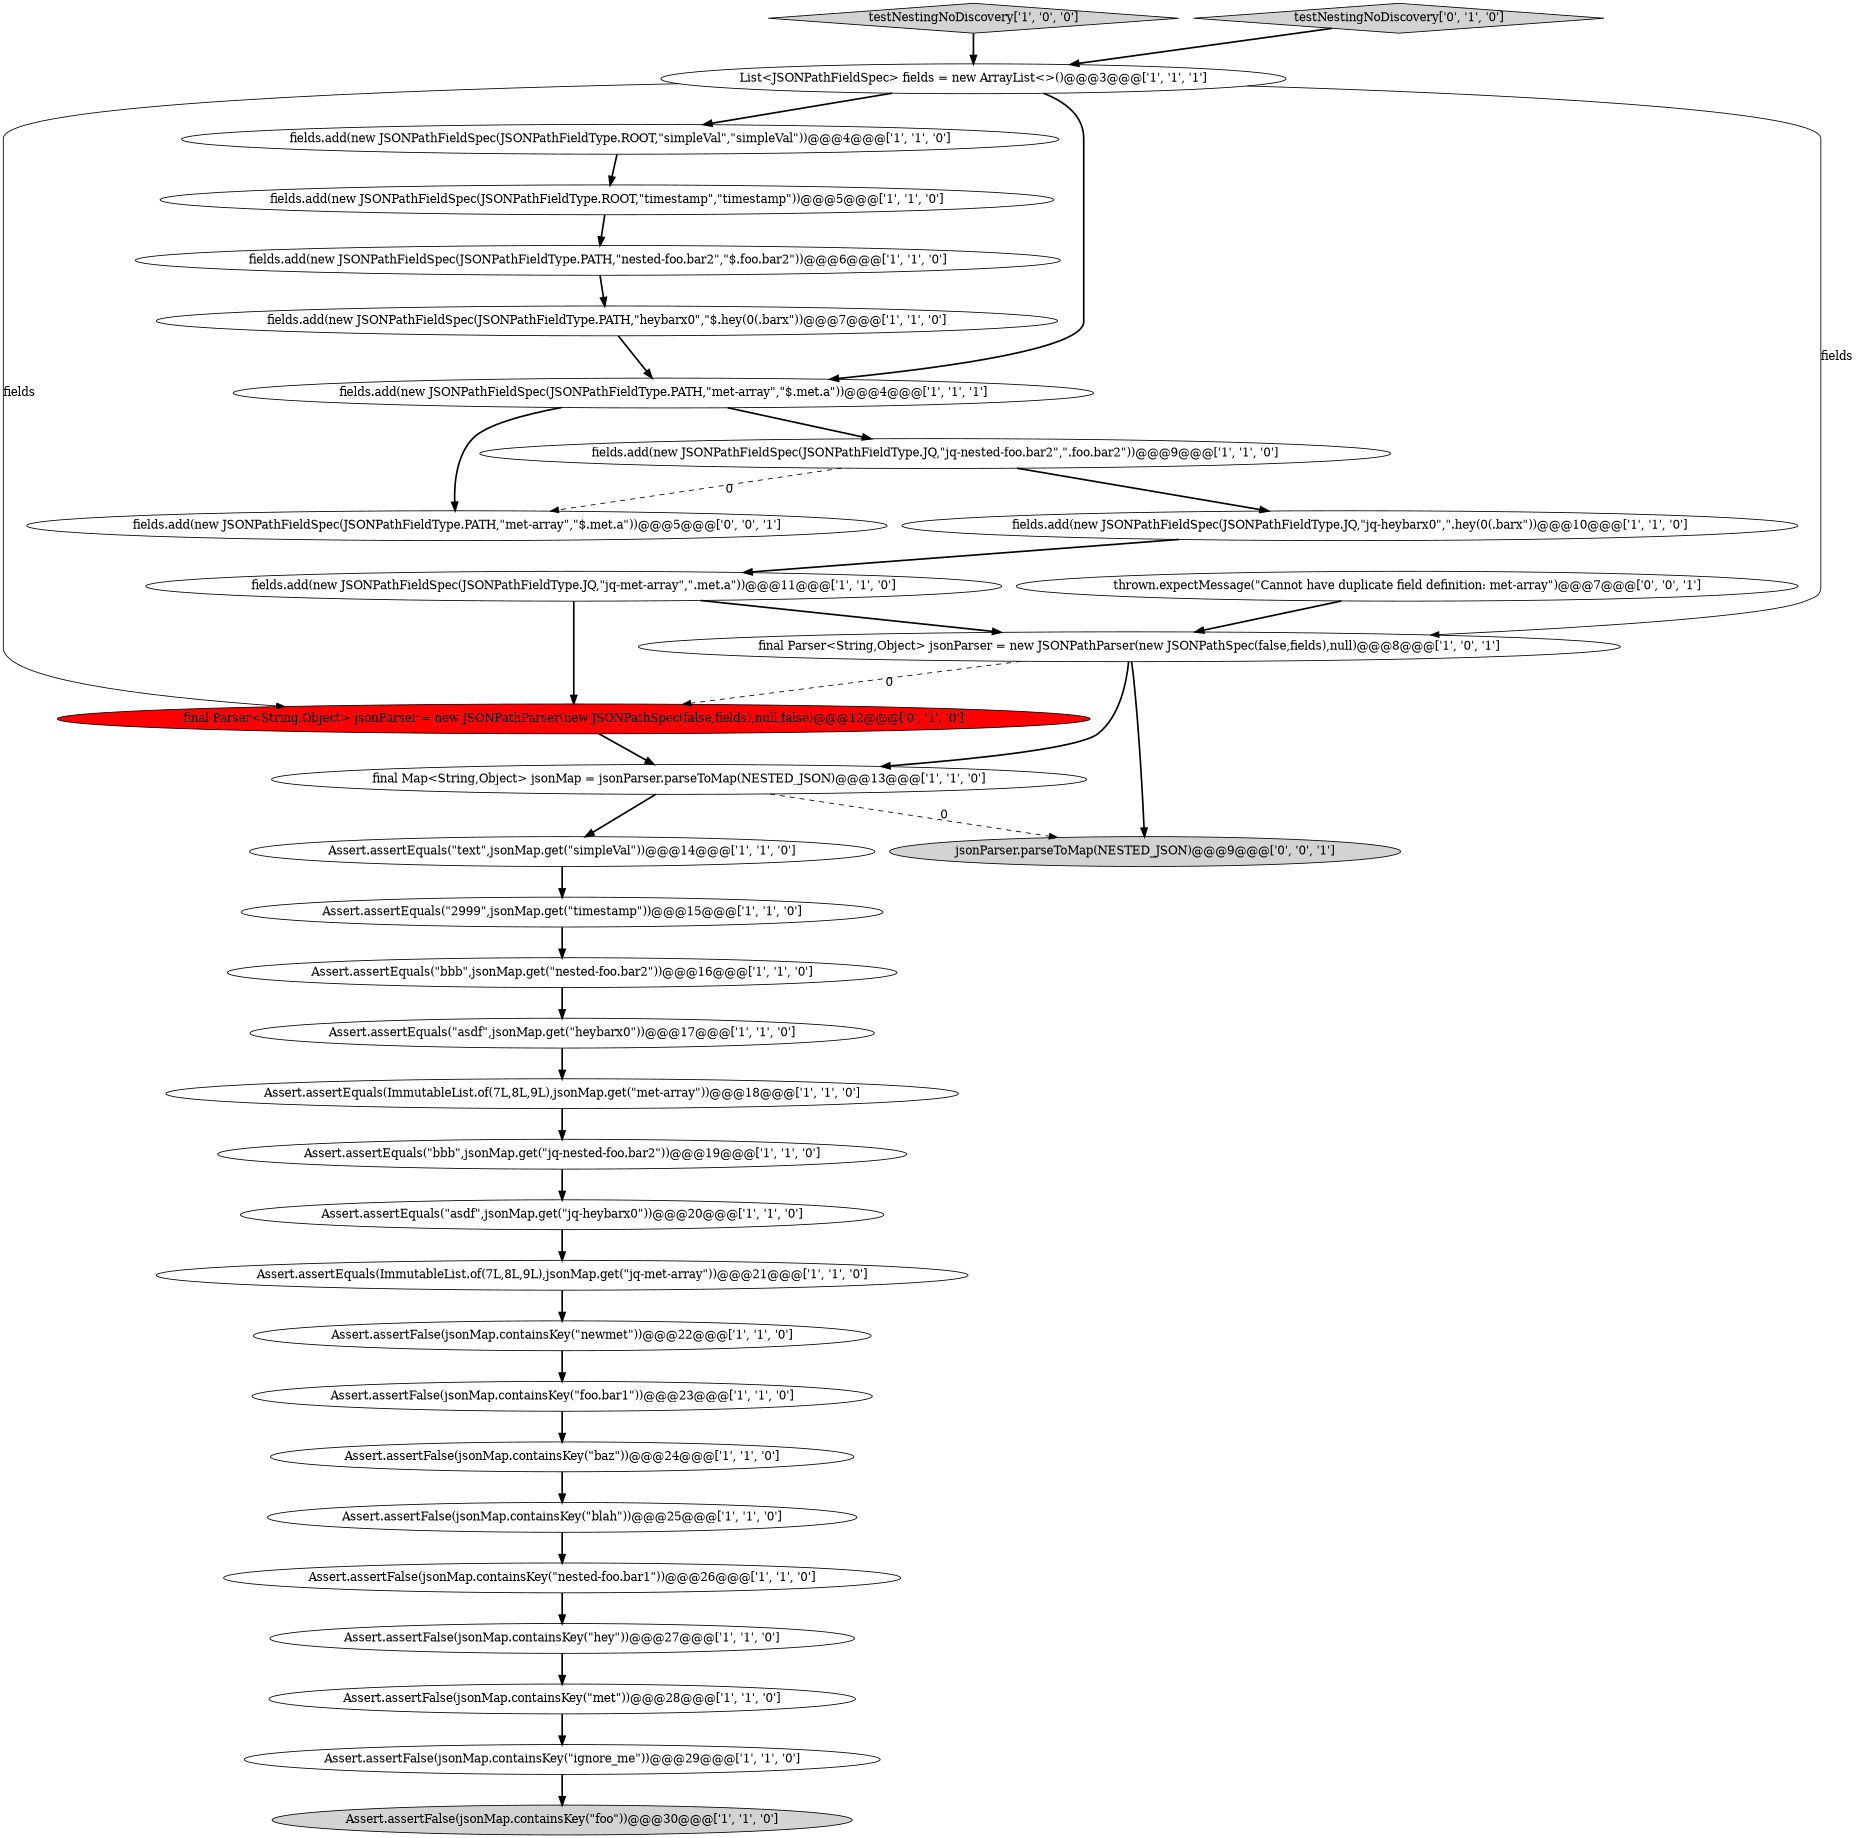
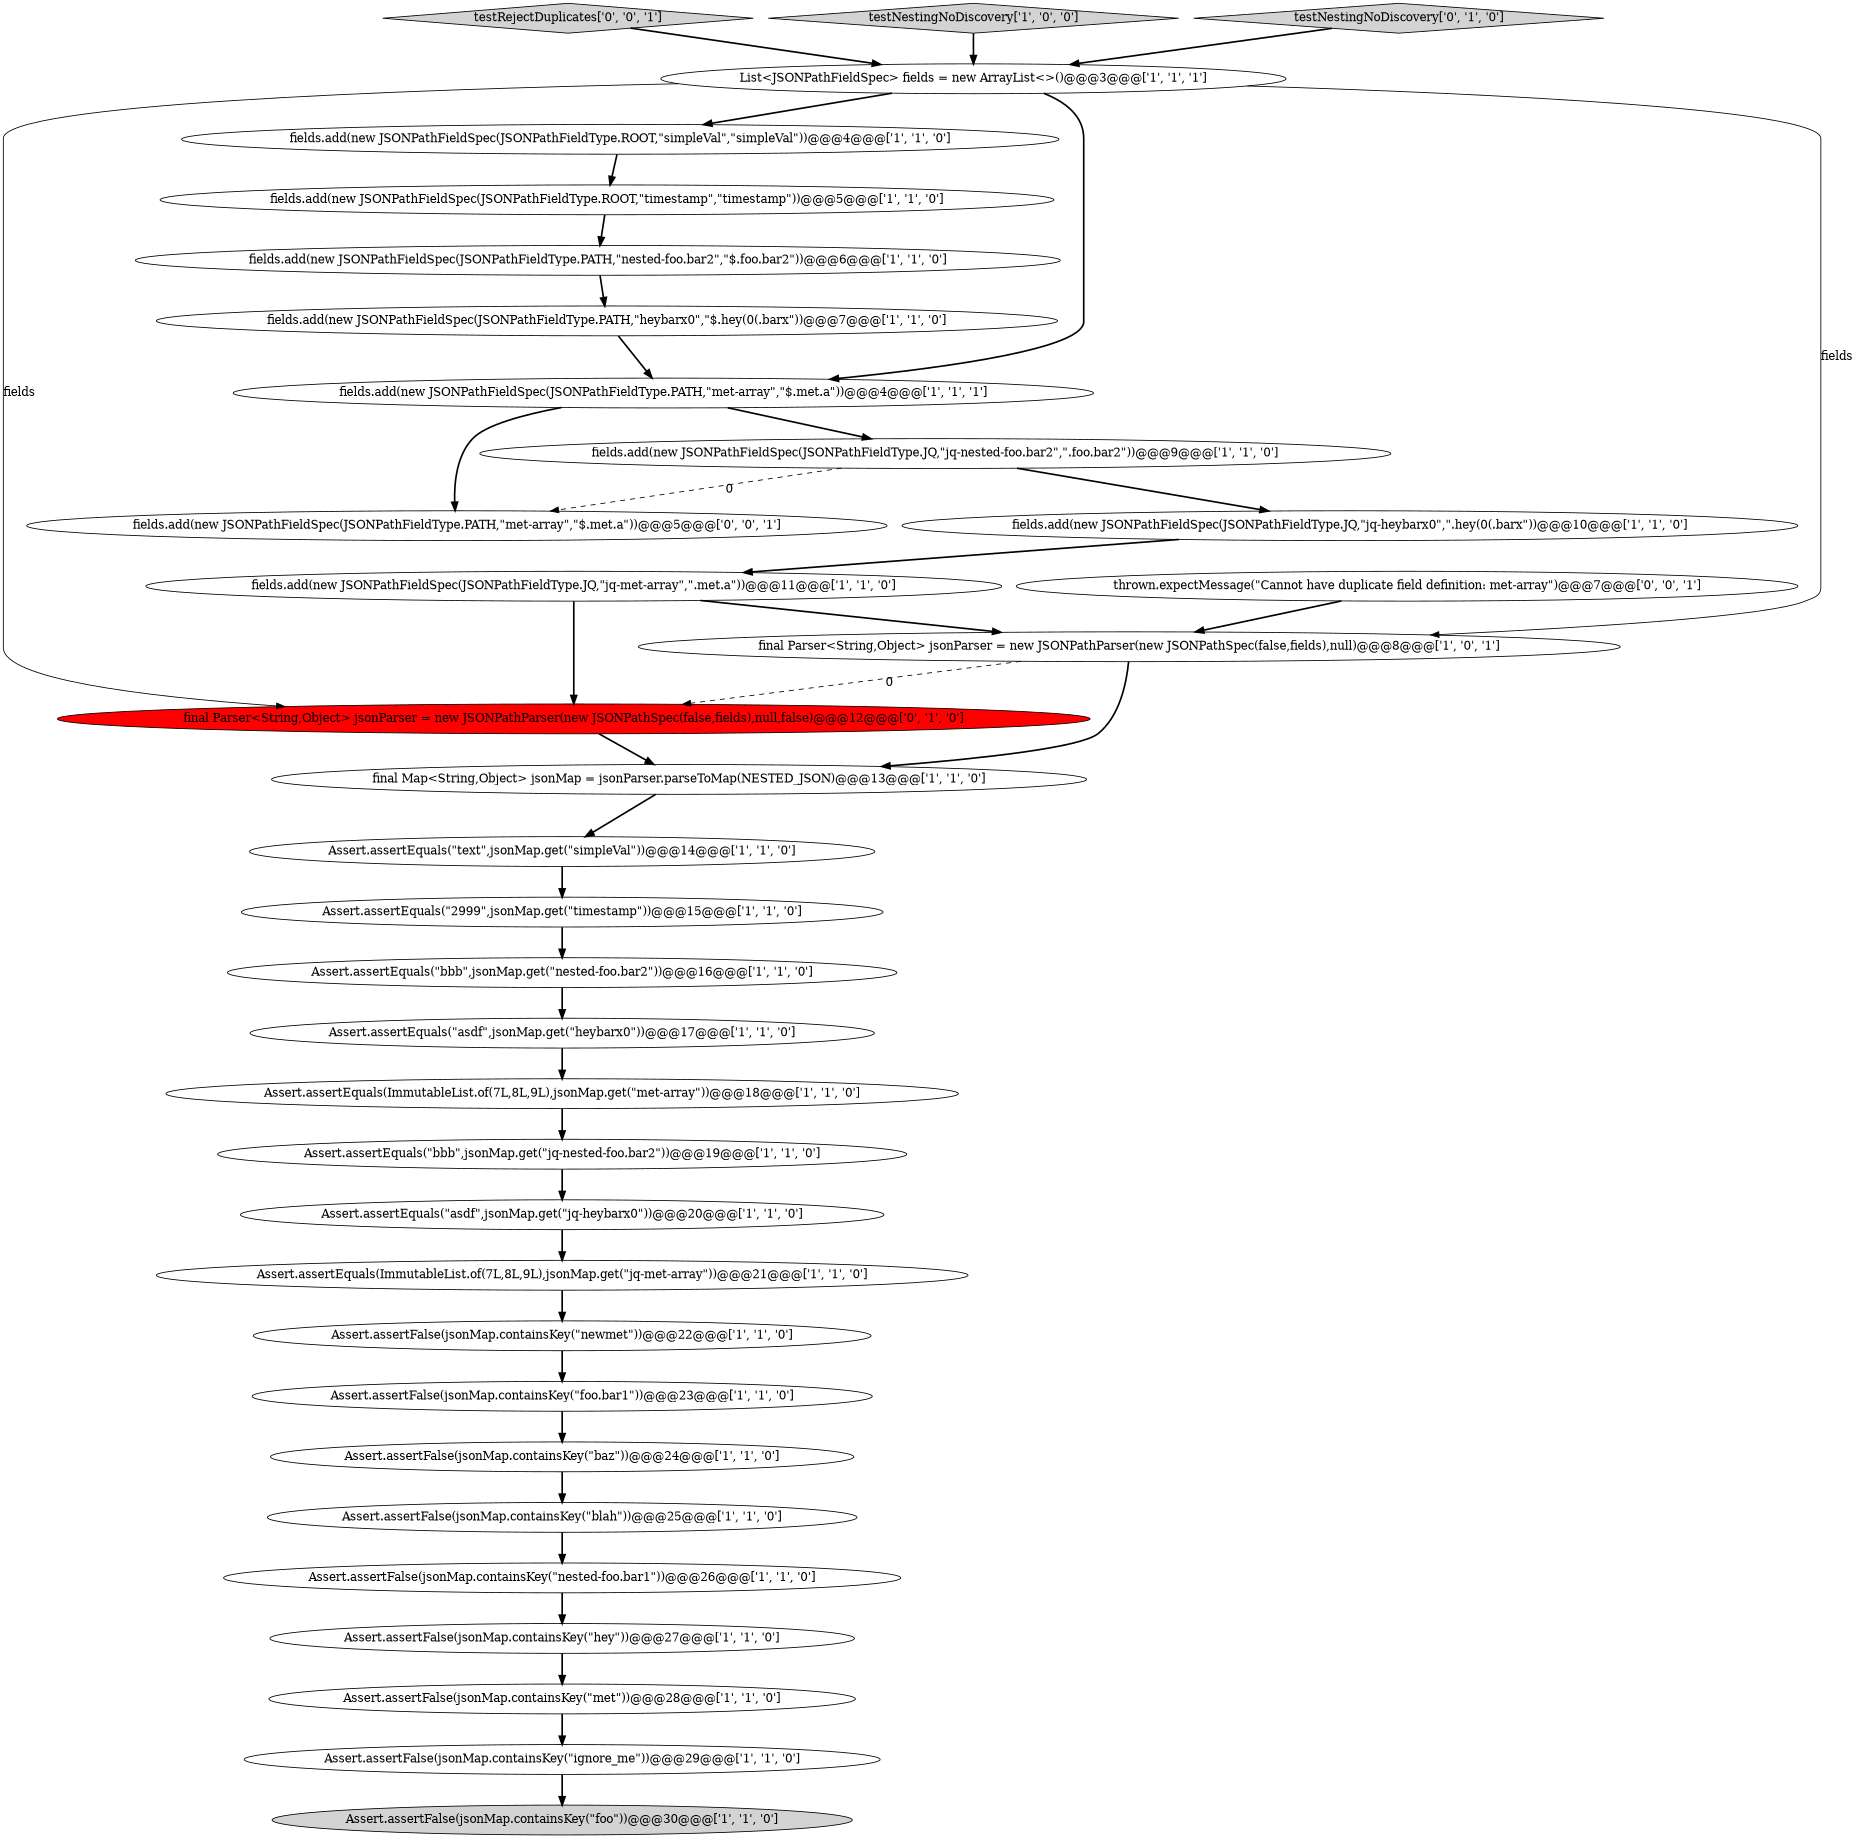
node "testRejectDuplicates['0', '0', '1']": added
node "jsonParser.parseToMap(NESTED_JSON)@@@9@@@['0', '0', '1']": removed
